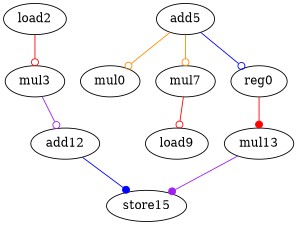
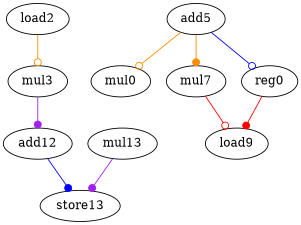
edge "load2" -> "mul3": color red -> darkorange
edge "add5" -> "mul7": arrowhead odot -> dot
edge "mul3" -> "add12": arrowhead odot -> dot
edge "reg0" -> "mul13": now "reg0" -> "load9"
node "store15": label "store15" -> "store13"
